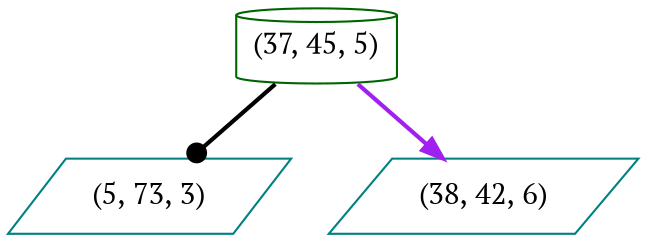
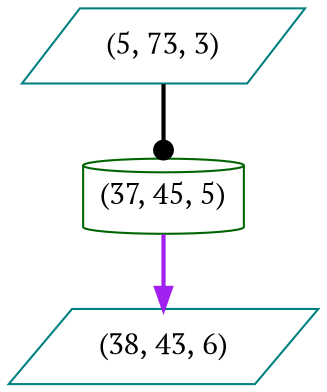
edge "(37, 45, 5)" -> "(5, 73, 3)": reversed
node "(38, 42, 6)": label "(38, 42, 6)" -> "(38, 43, 6)"
